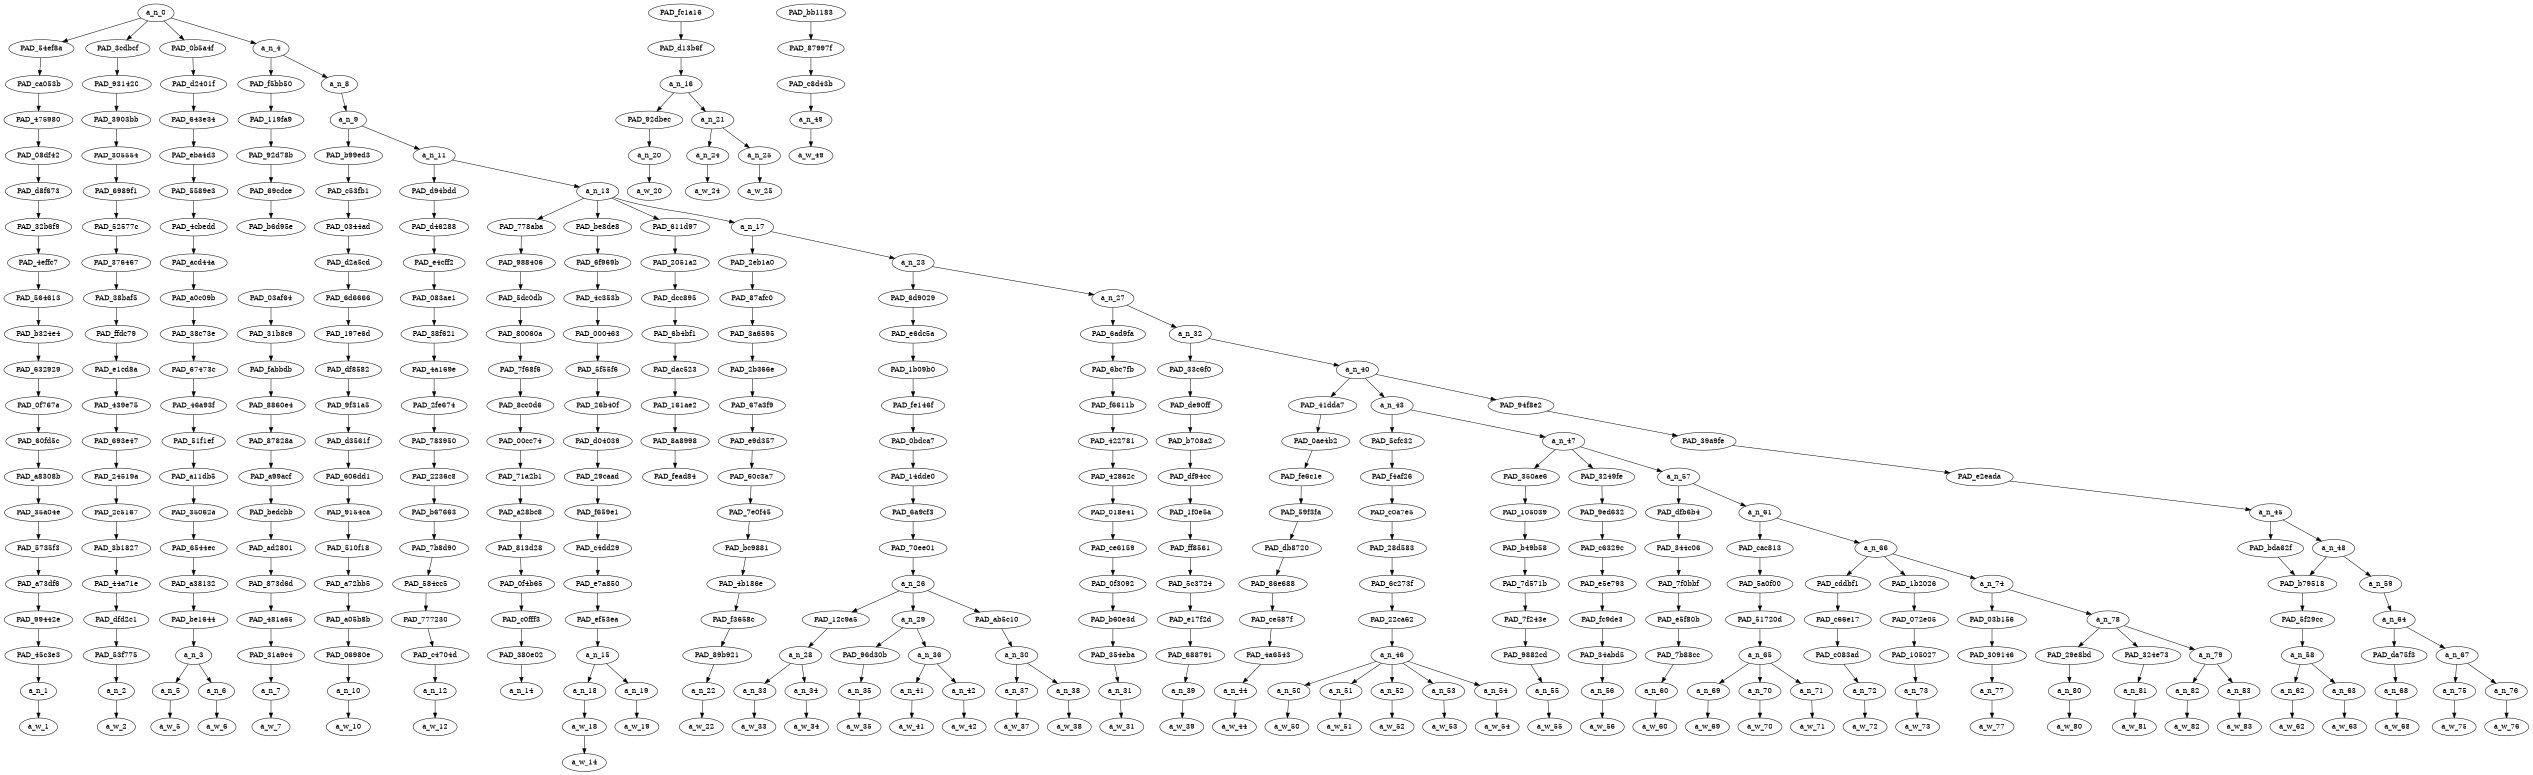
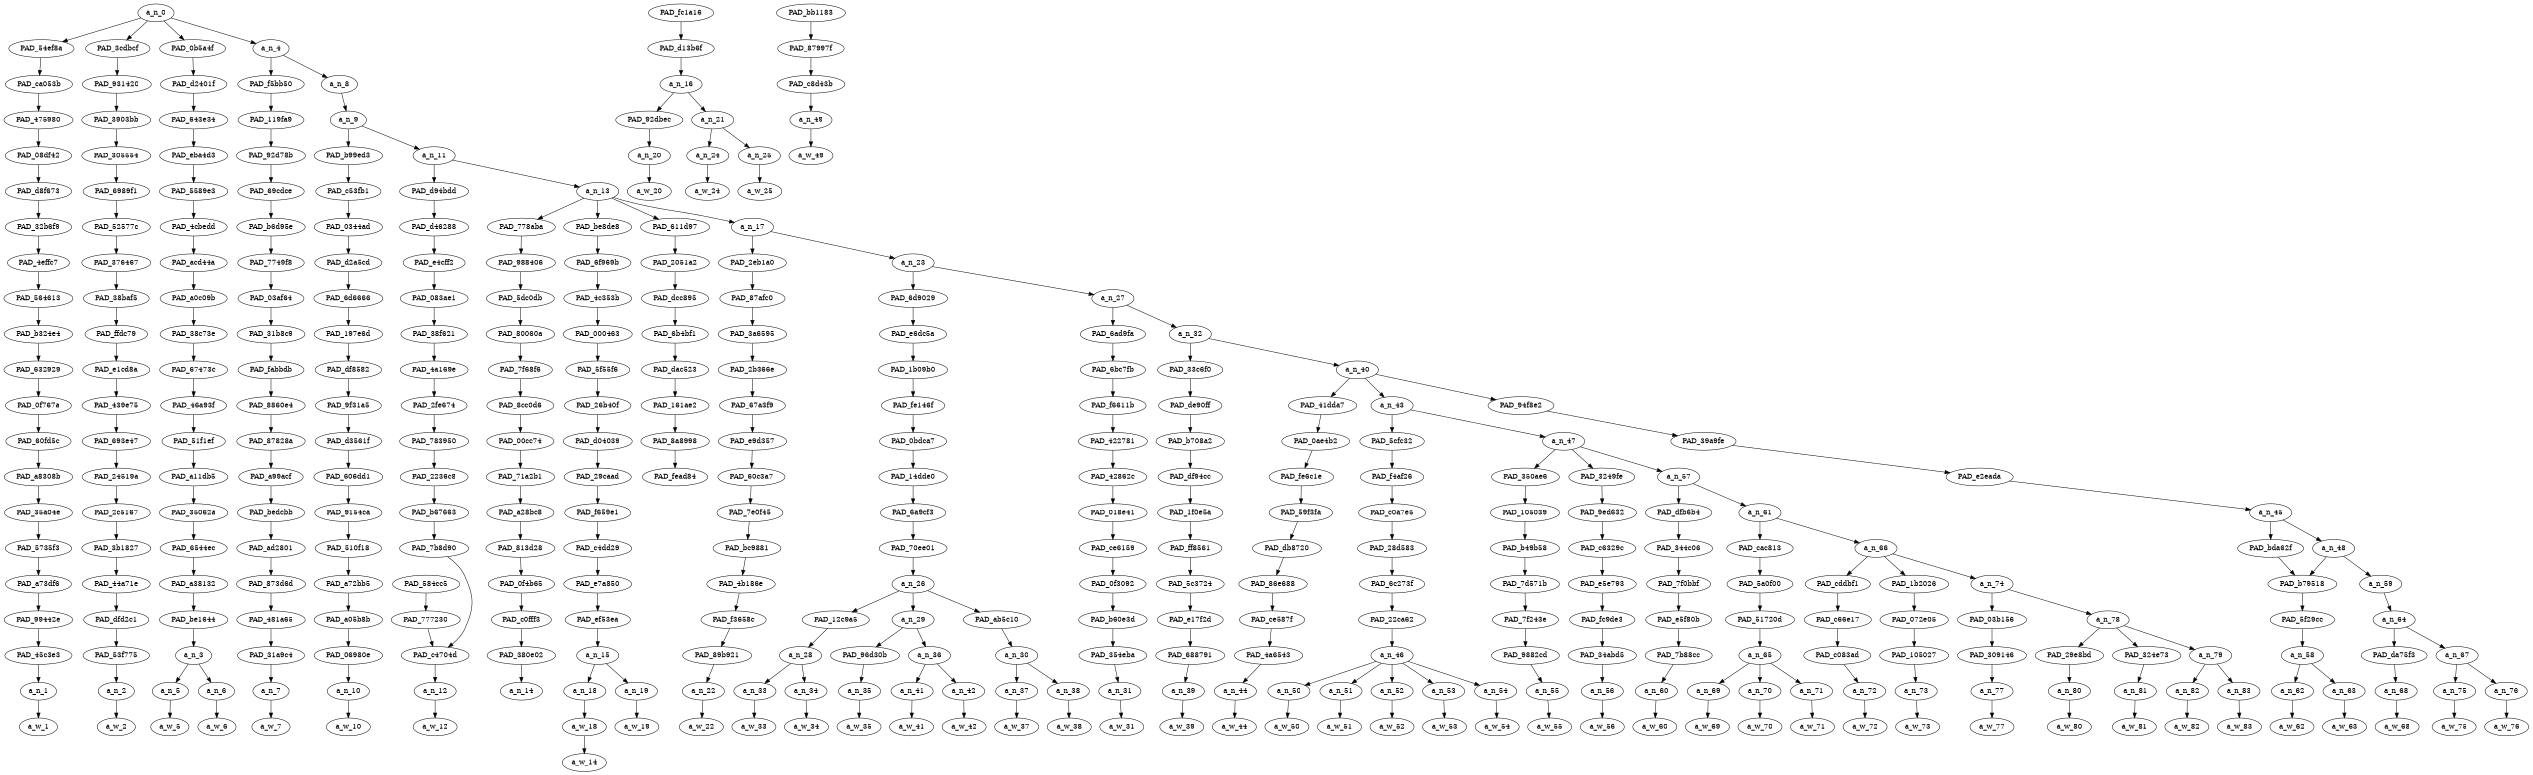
node "PAD_7749f8": added
edge "PAD_7b8d90" -> "PAD_584cc5": now "PAD_7b8d90" -> "PAD_c4704d"
